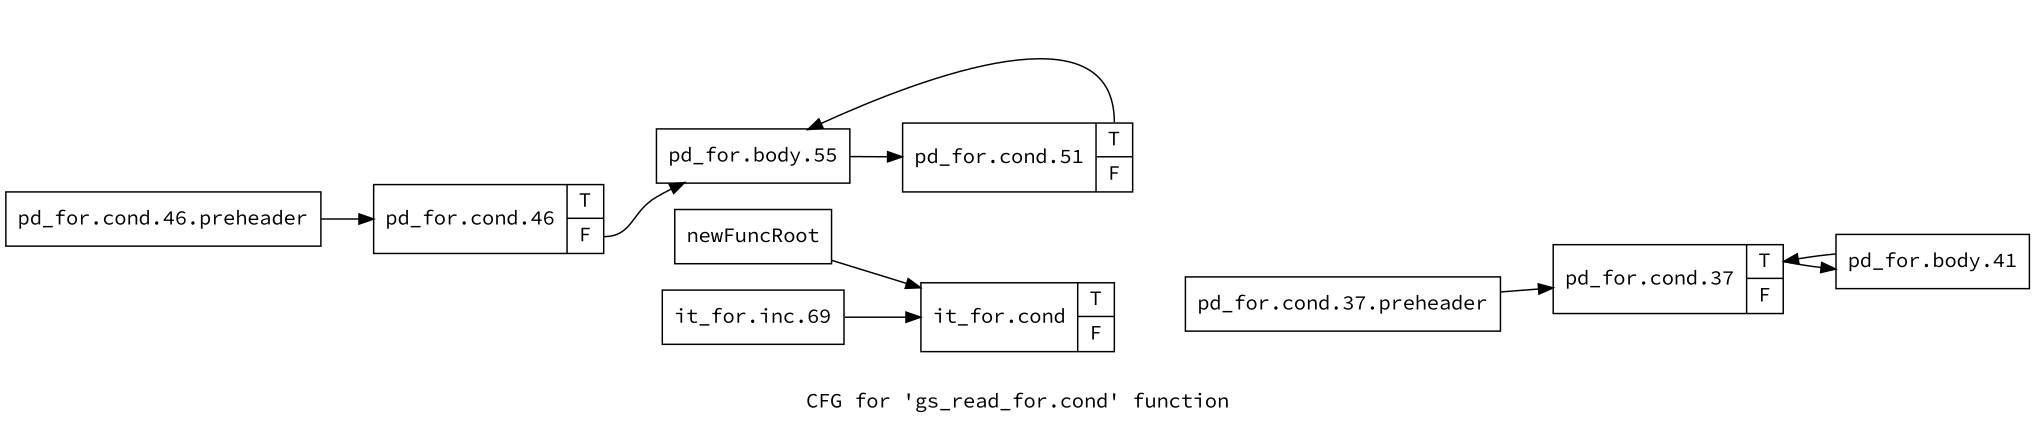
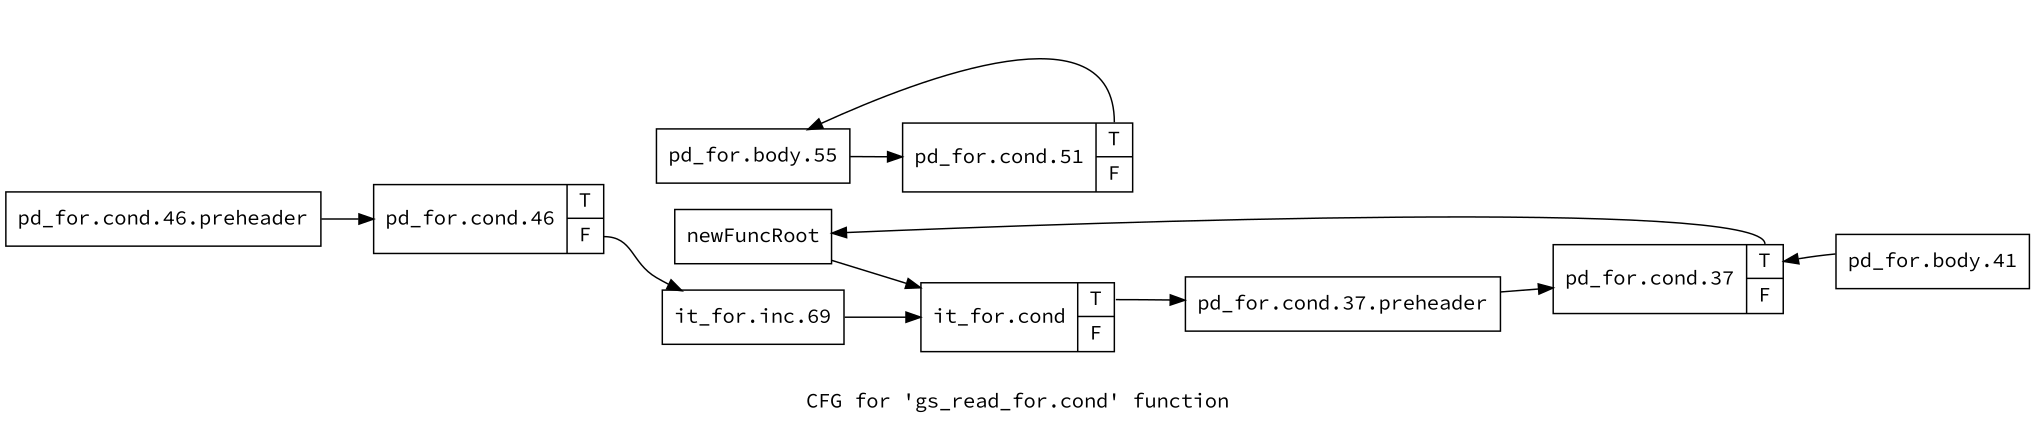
edge "pd_for.cond.46" -> "pd_for.body.55": now "pd_for.cond.46" -> "it_for.inc.69"
edge "pd_for.cond.37" -> "pd_for.body.41": now "pd_for.cond.37" -> "newFuncRoot"
edge "it_for.cond" -> "pd_for.cond.37.preheader": added
